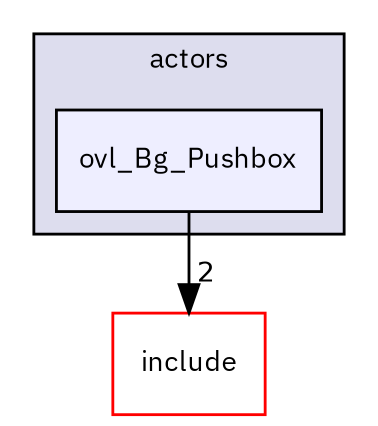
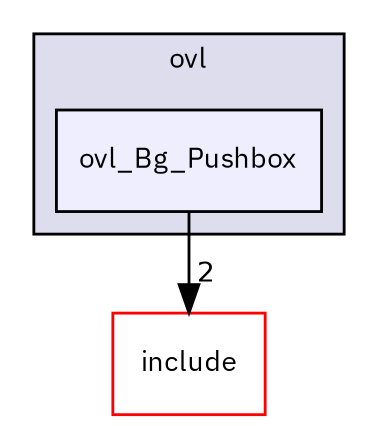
cluster "actors": label "actors" -> "ovl"
